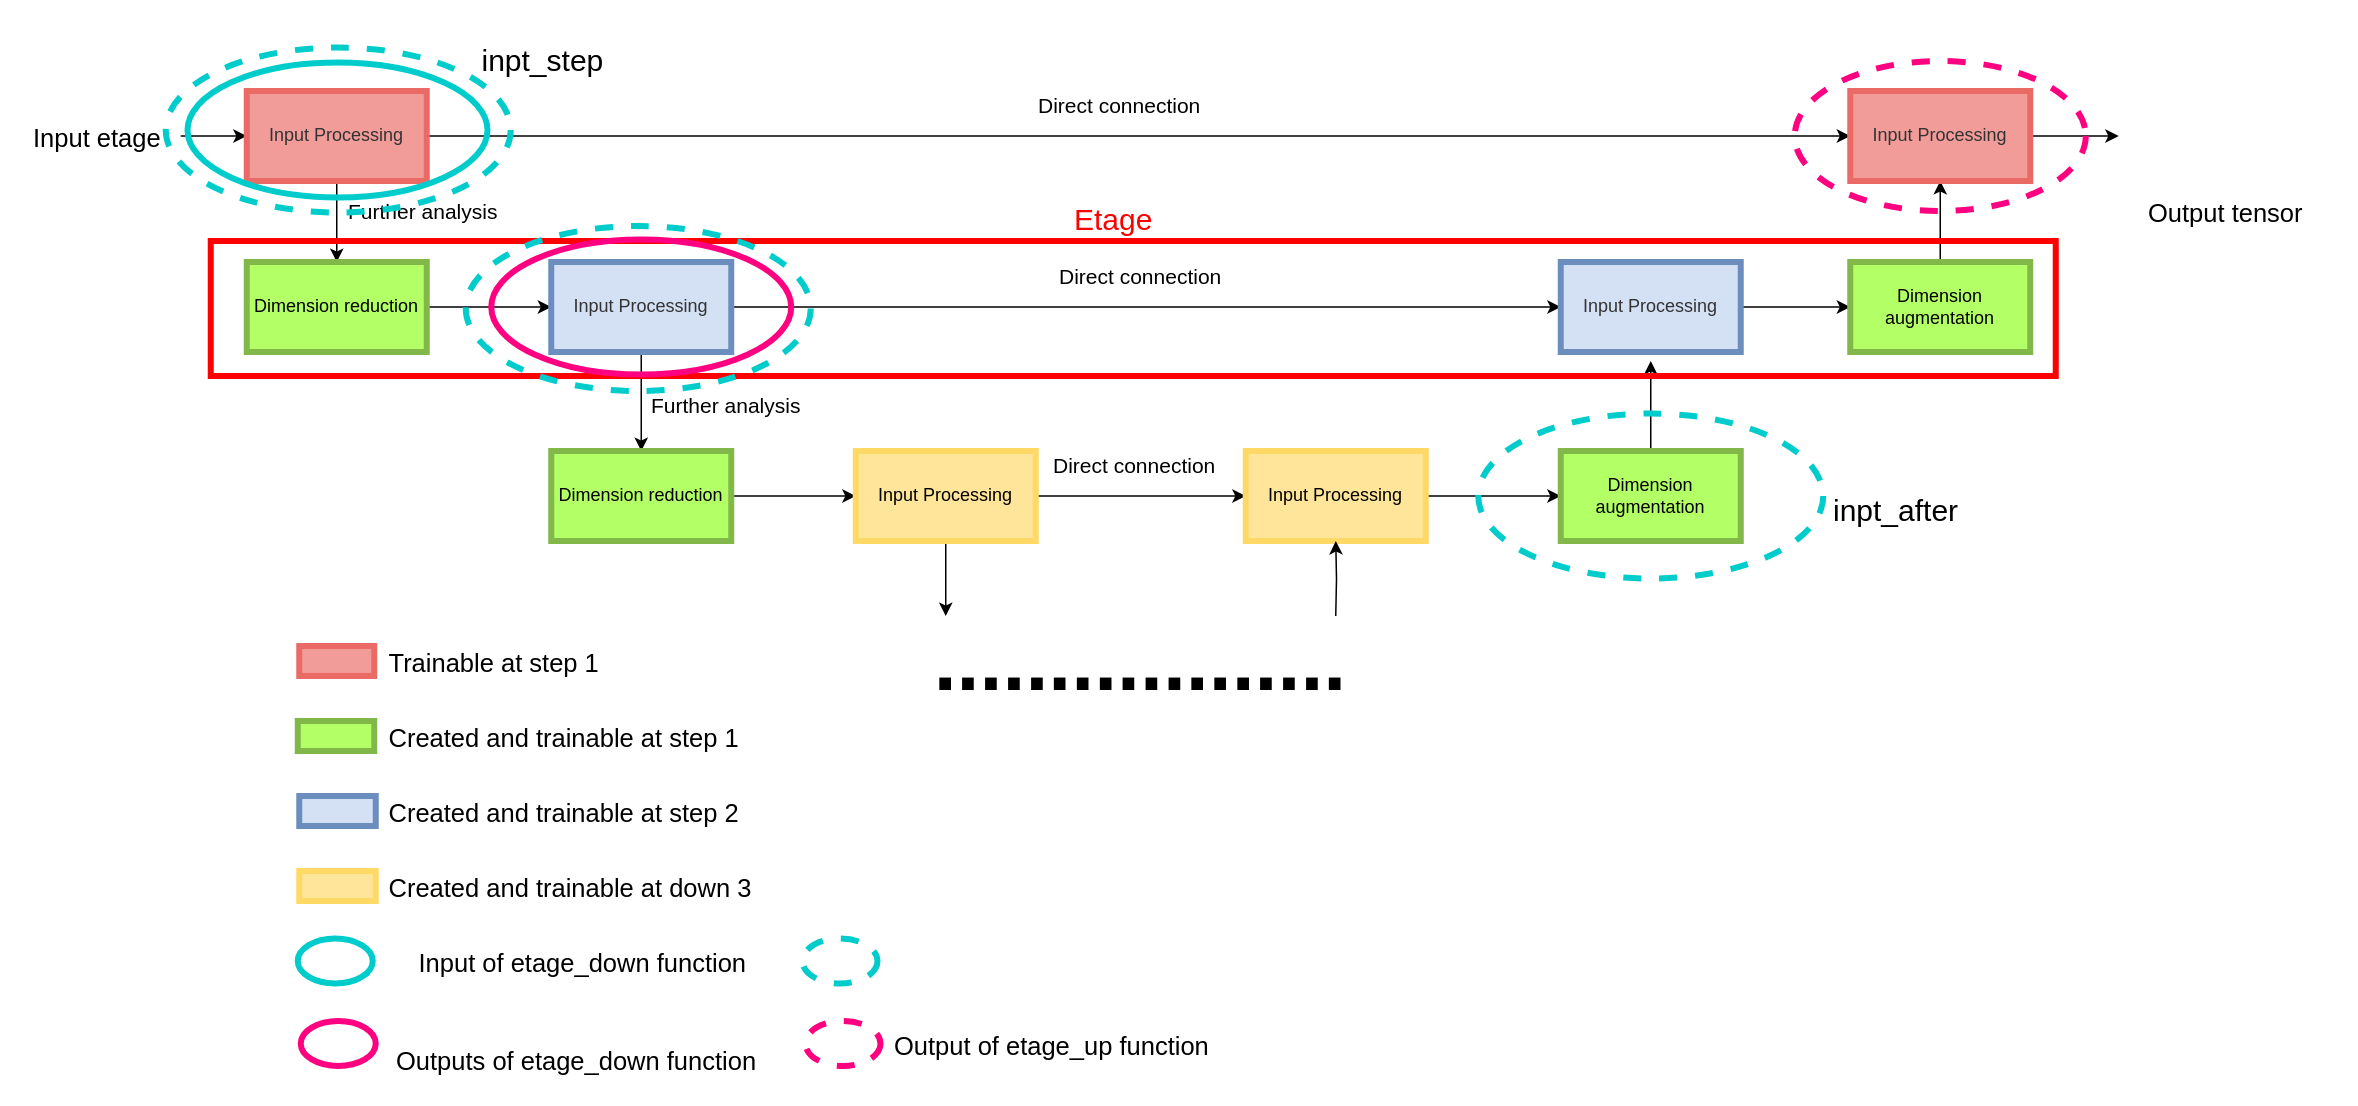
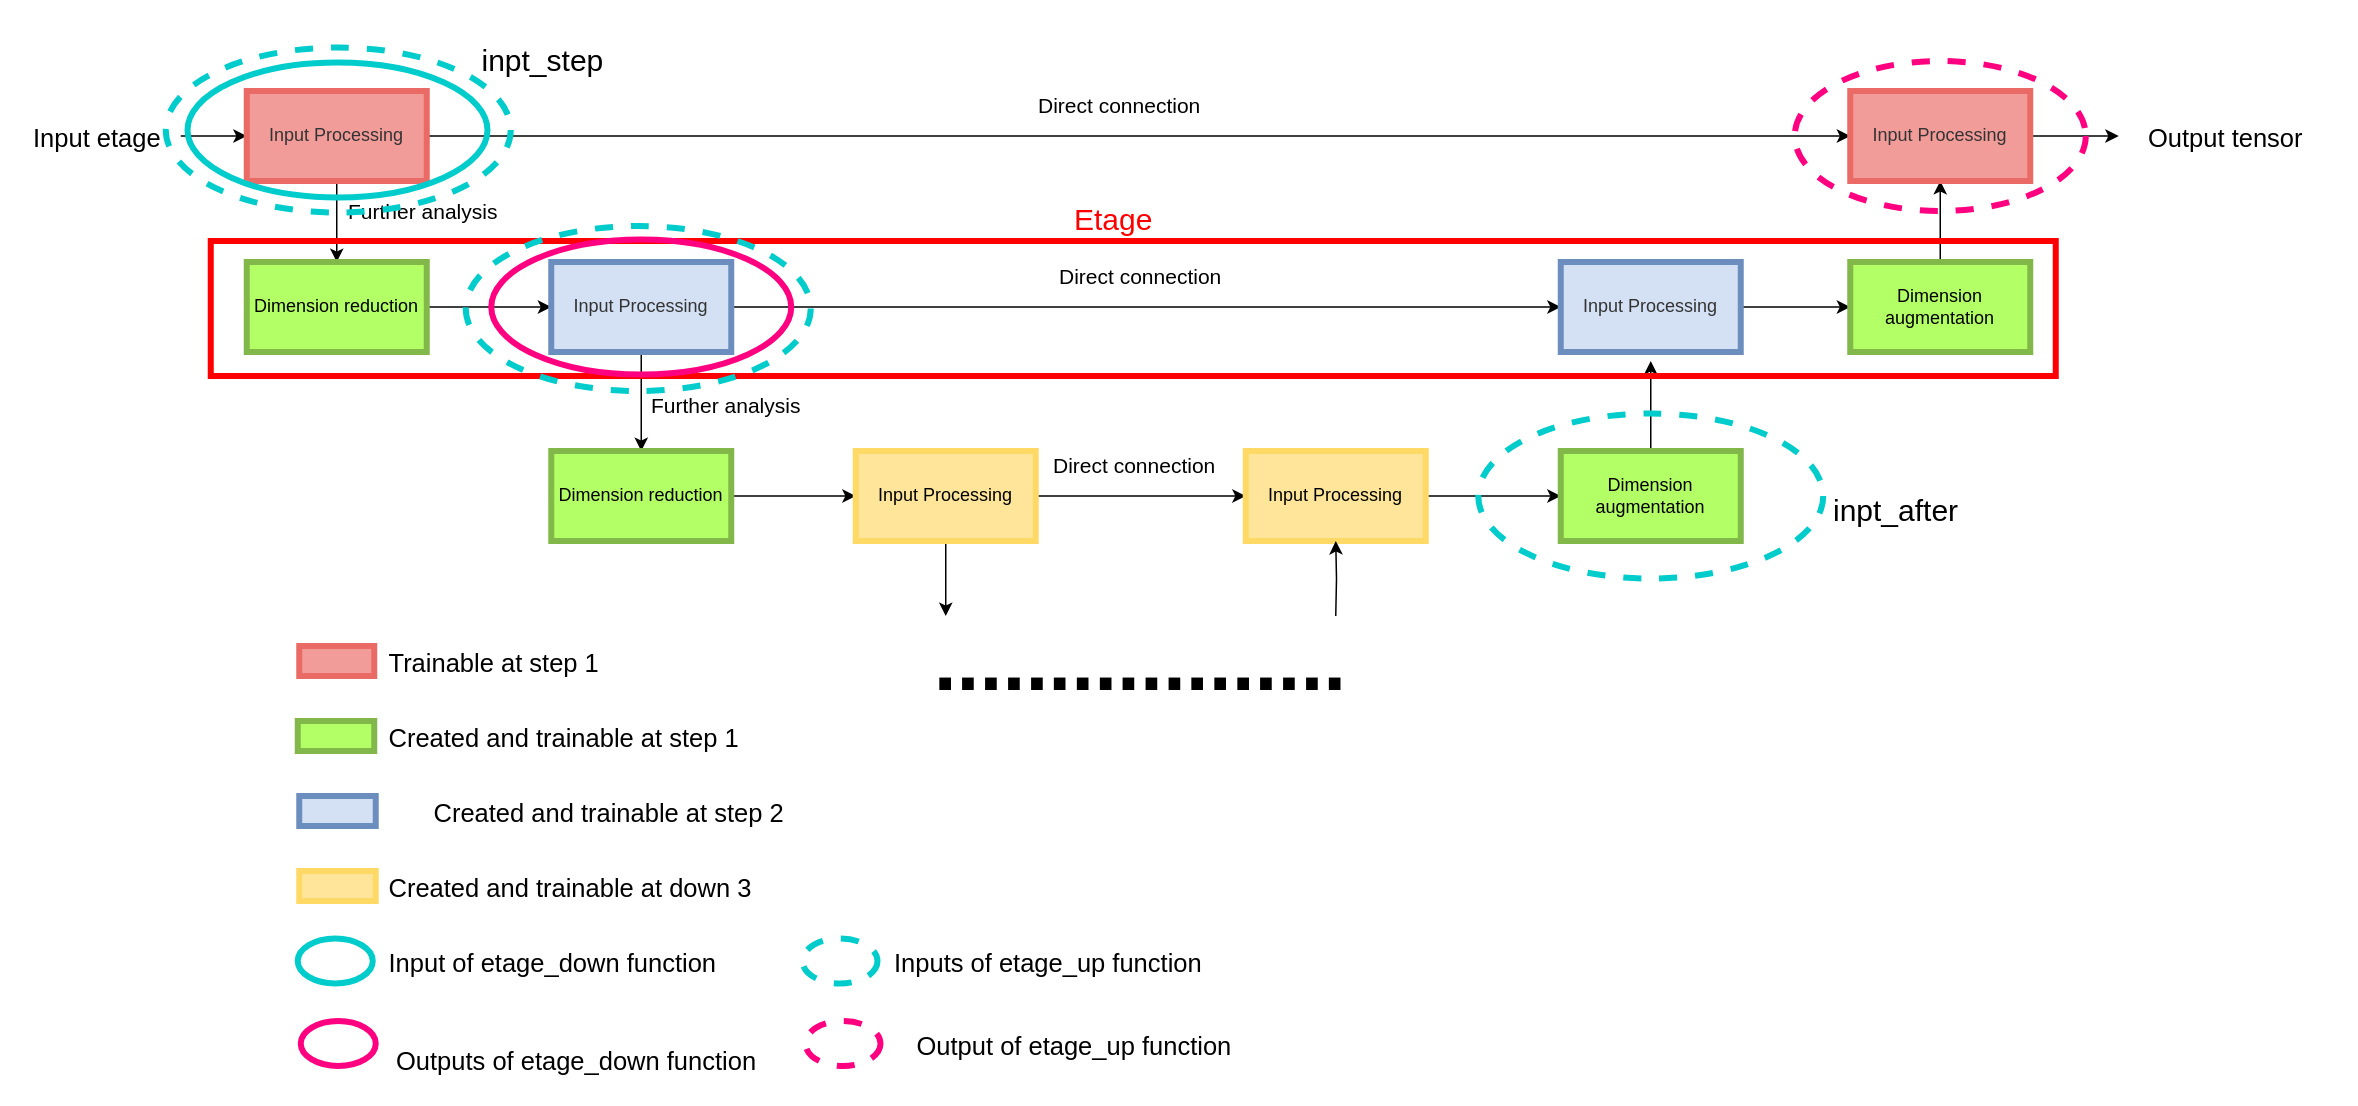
node "Output tensor": moved (2236, 211) -> (2236, 136)
node "Created and trainable at step 2": moved (574, 811) -> (619, 811)
node "Input of etage_down function": moved (589, 961) -> (559, 961)
node "Inputs of etage_up function": added
node "Output of etage_up function": moved (1064, 1043) -> (1086, 1043)
